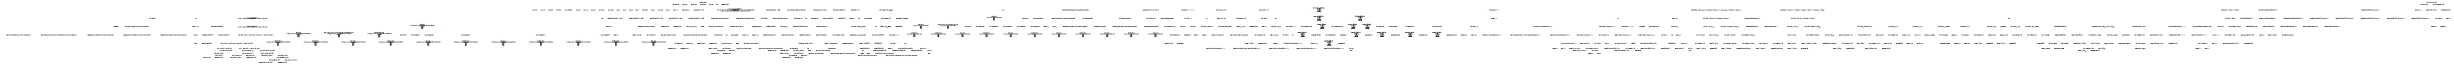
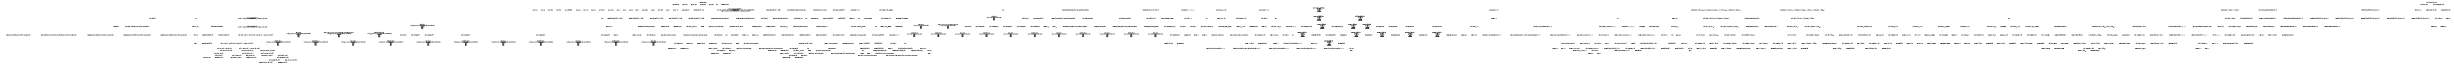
node "(IDENTIFIER,v23,v23 & 0xFFFFFBFF)": added
node "(IDENTIFIER,v14,v14->flags = v26 & 0xFFF7FFFF | 3)": added
node "(IDENTIFIER,WPA_ASSOC_FT,v27 = WPA_ASSOC_FT)": label "(IDENTIFIER,WPA_ASSOC_FT,v27 = WPA_ASSOC_FT)" -> "(IDENTIFIER,WPA_ASSOC_FT,v27 = WPA_STA_FT)"
